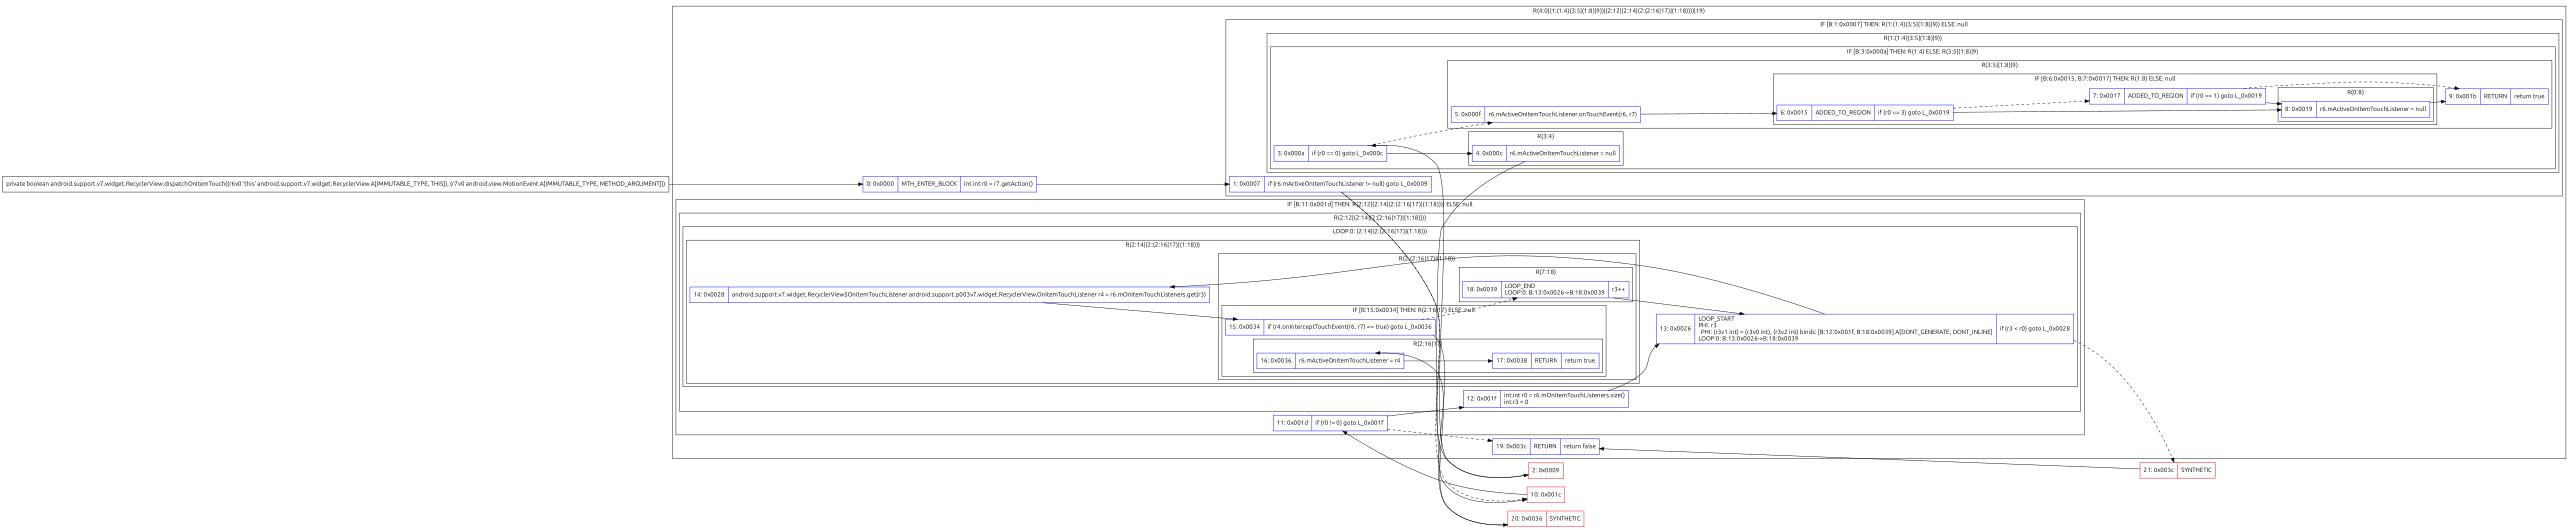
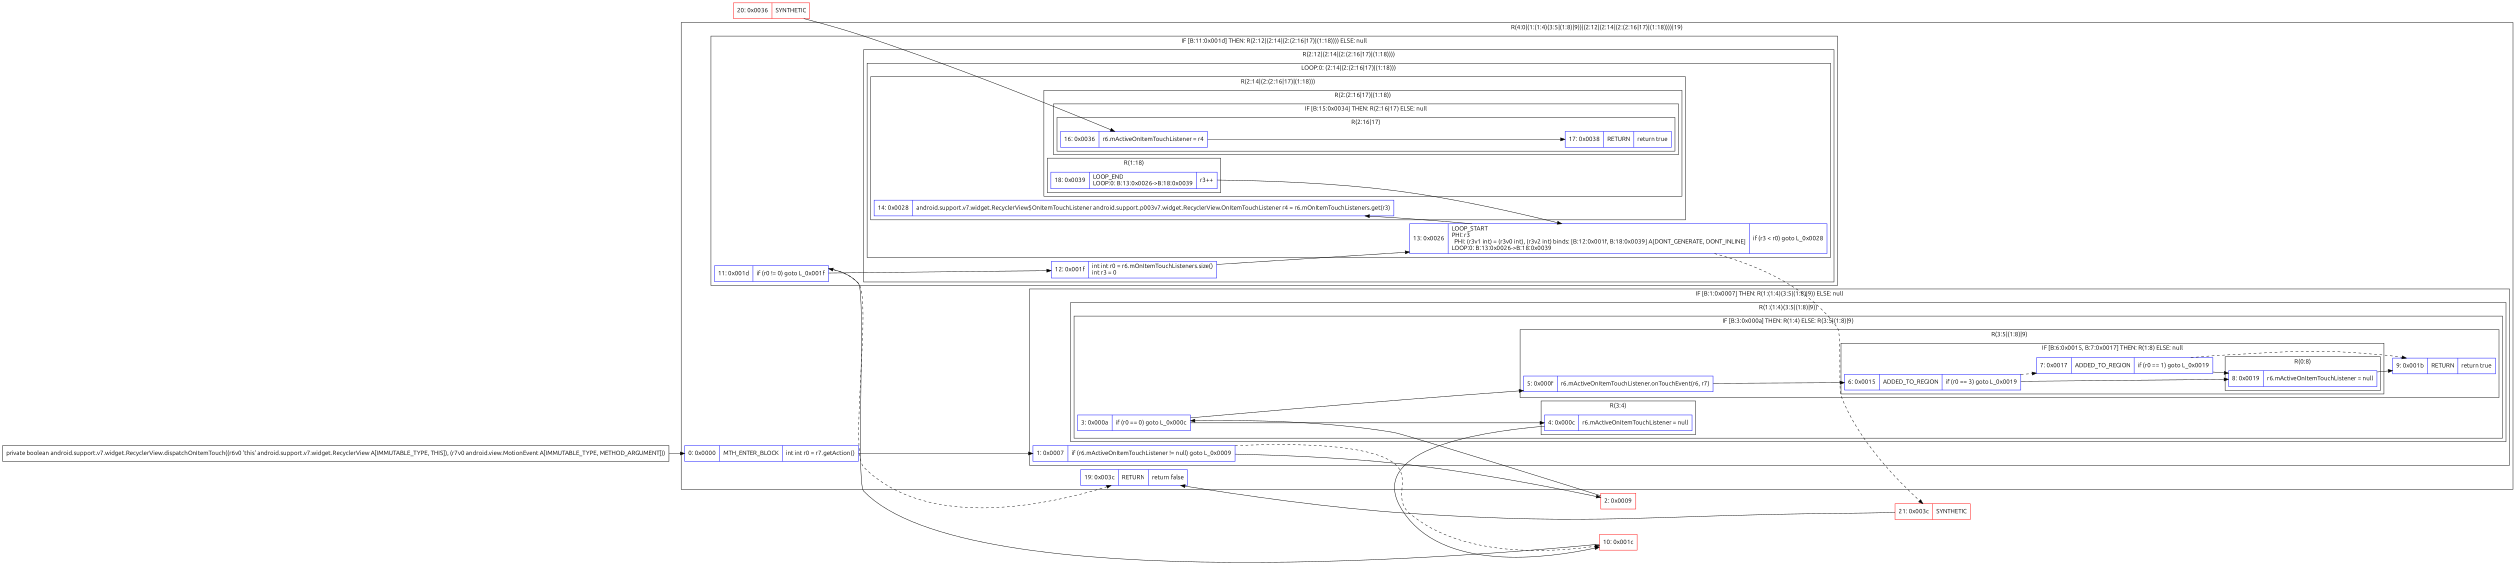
edge "3: 0x000a" -> "5: 0x000f": style dashed -> solid
cluster "R(7:18)": label "R(7:18)" -> "R(1:18)"
node "15: 0x0034": removed
